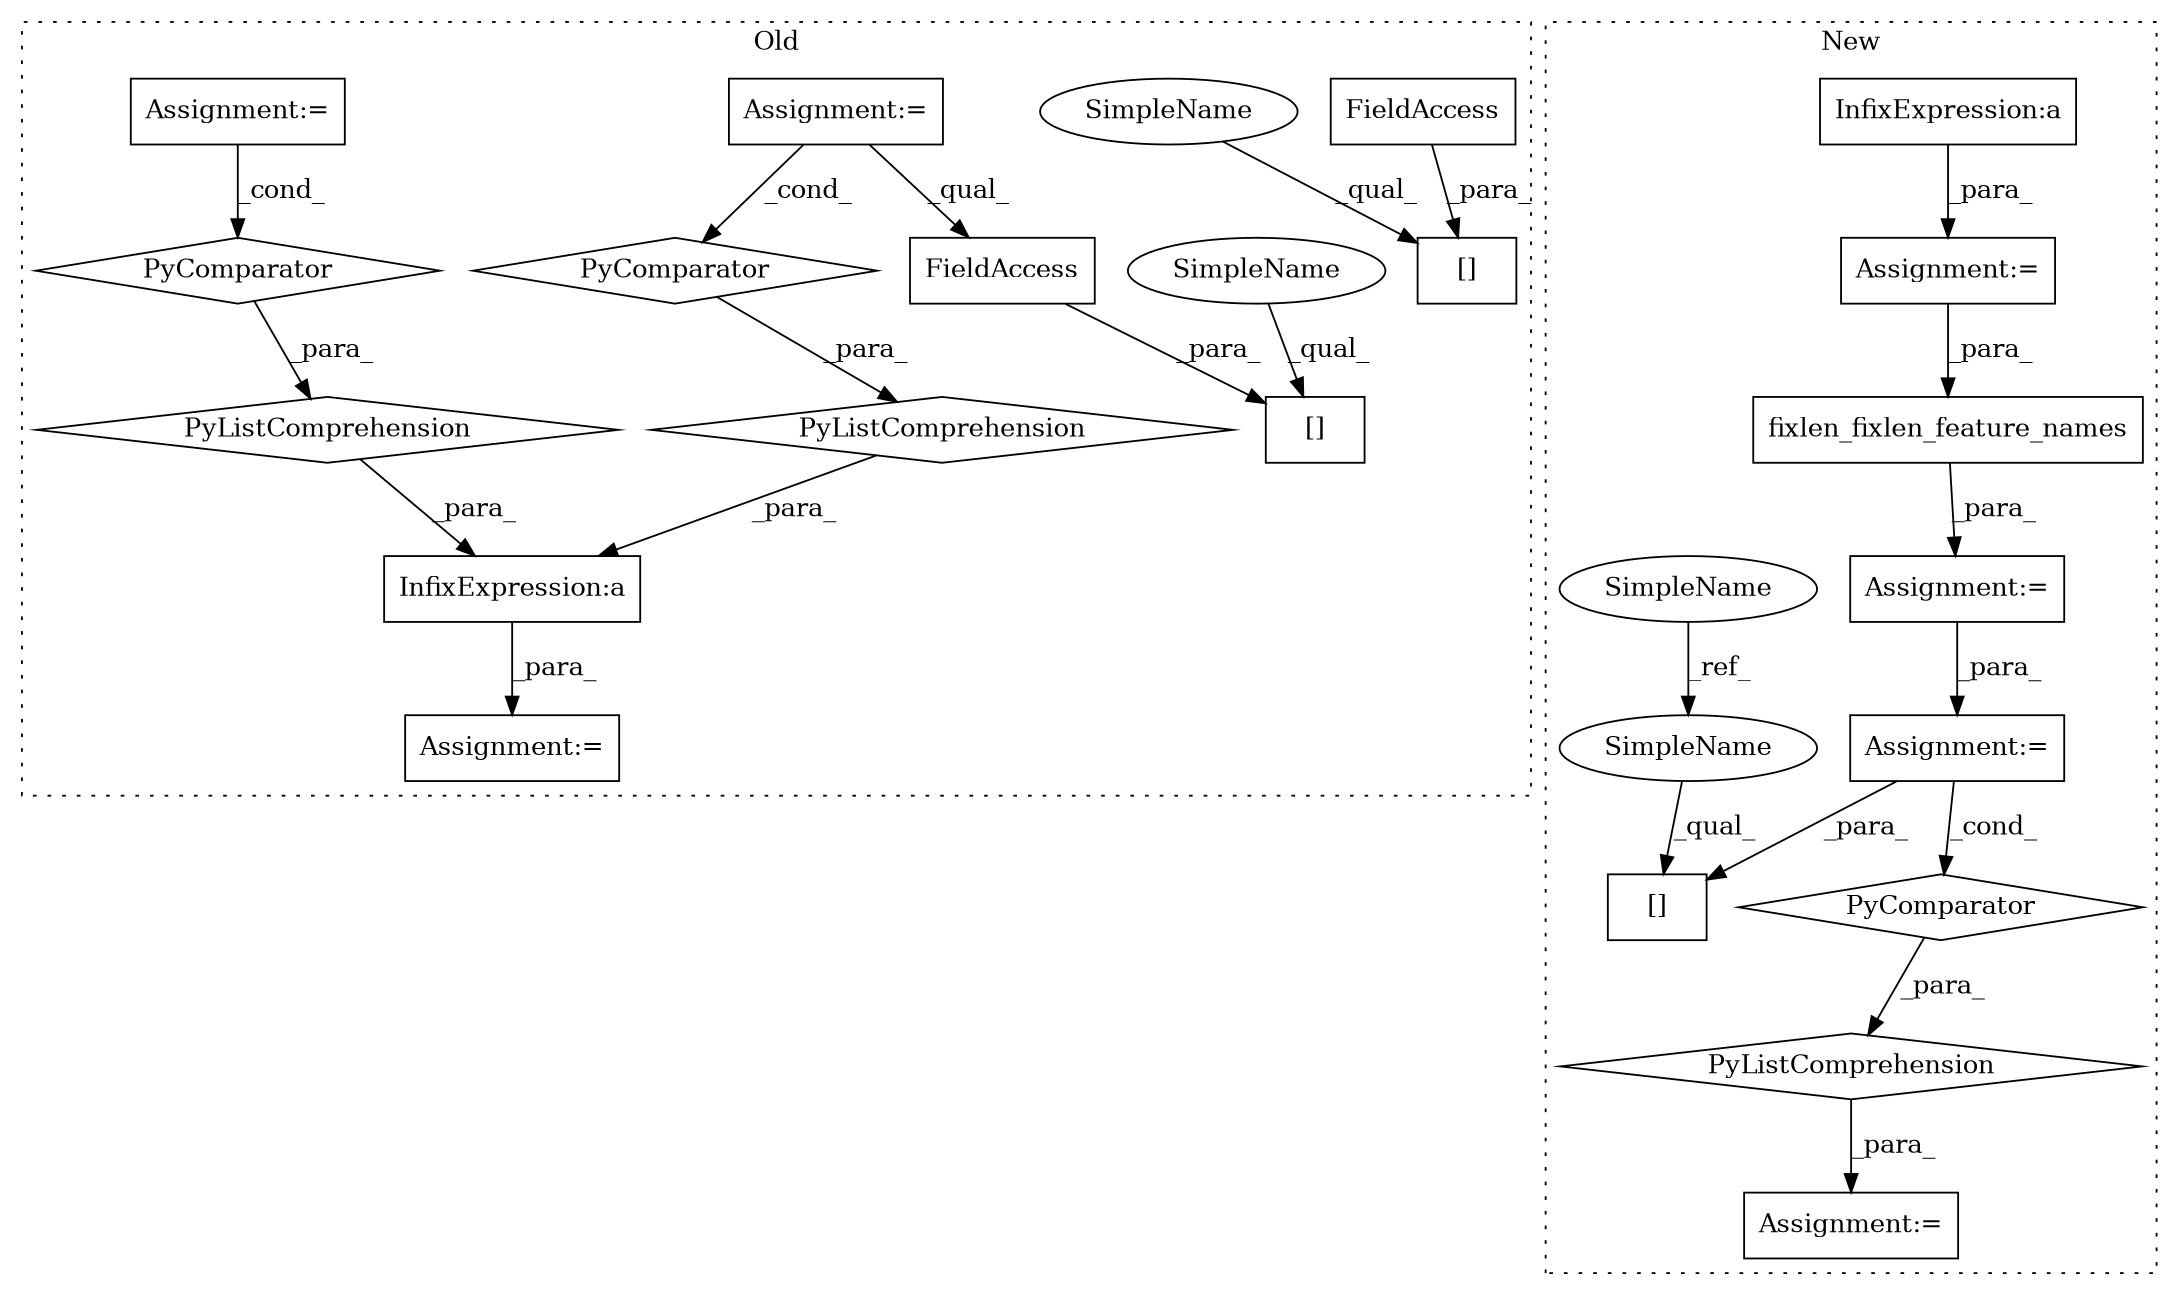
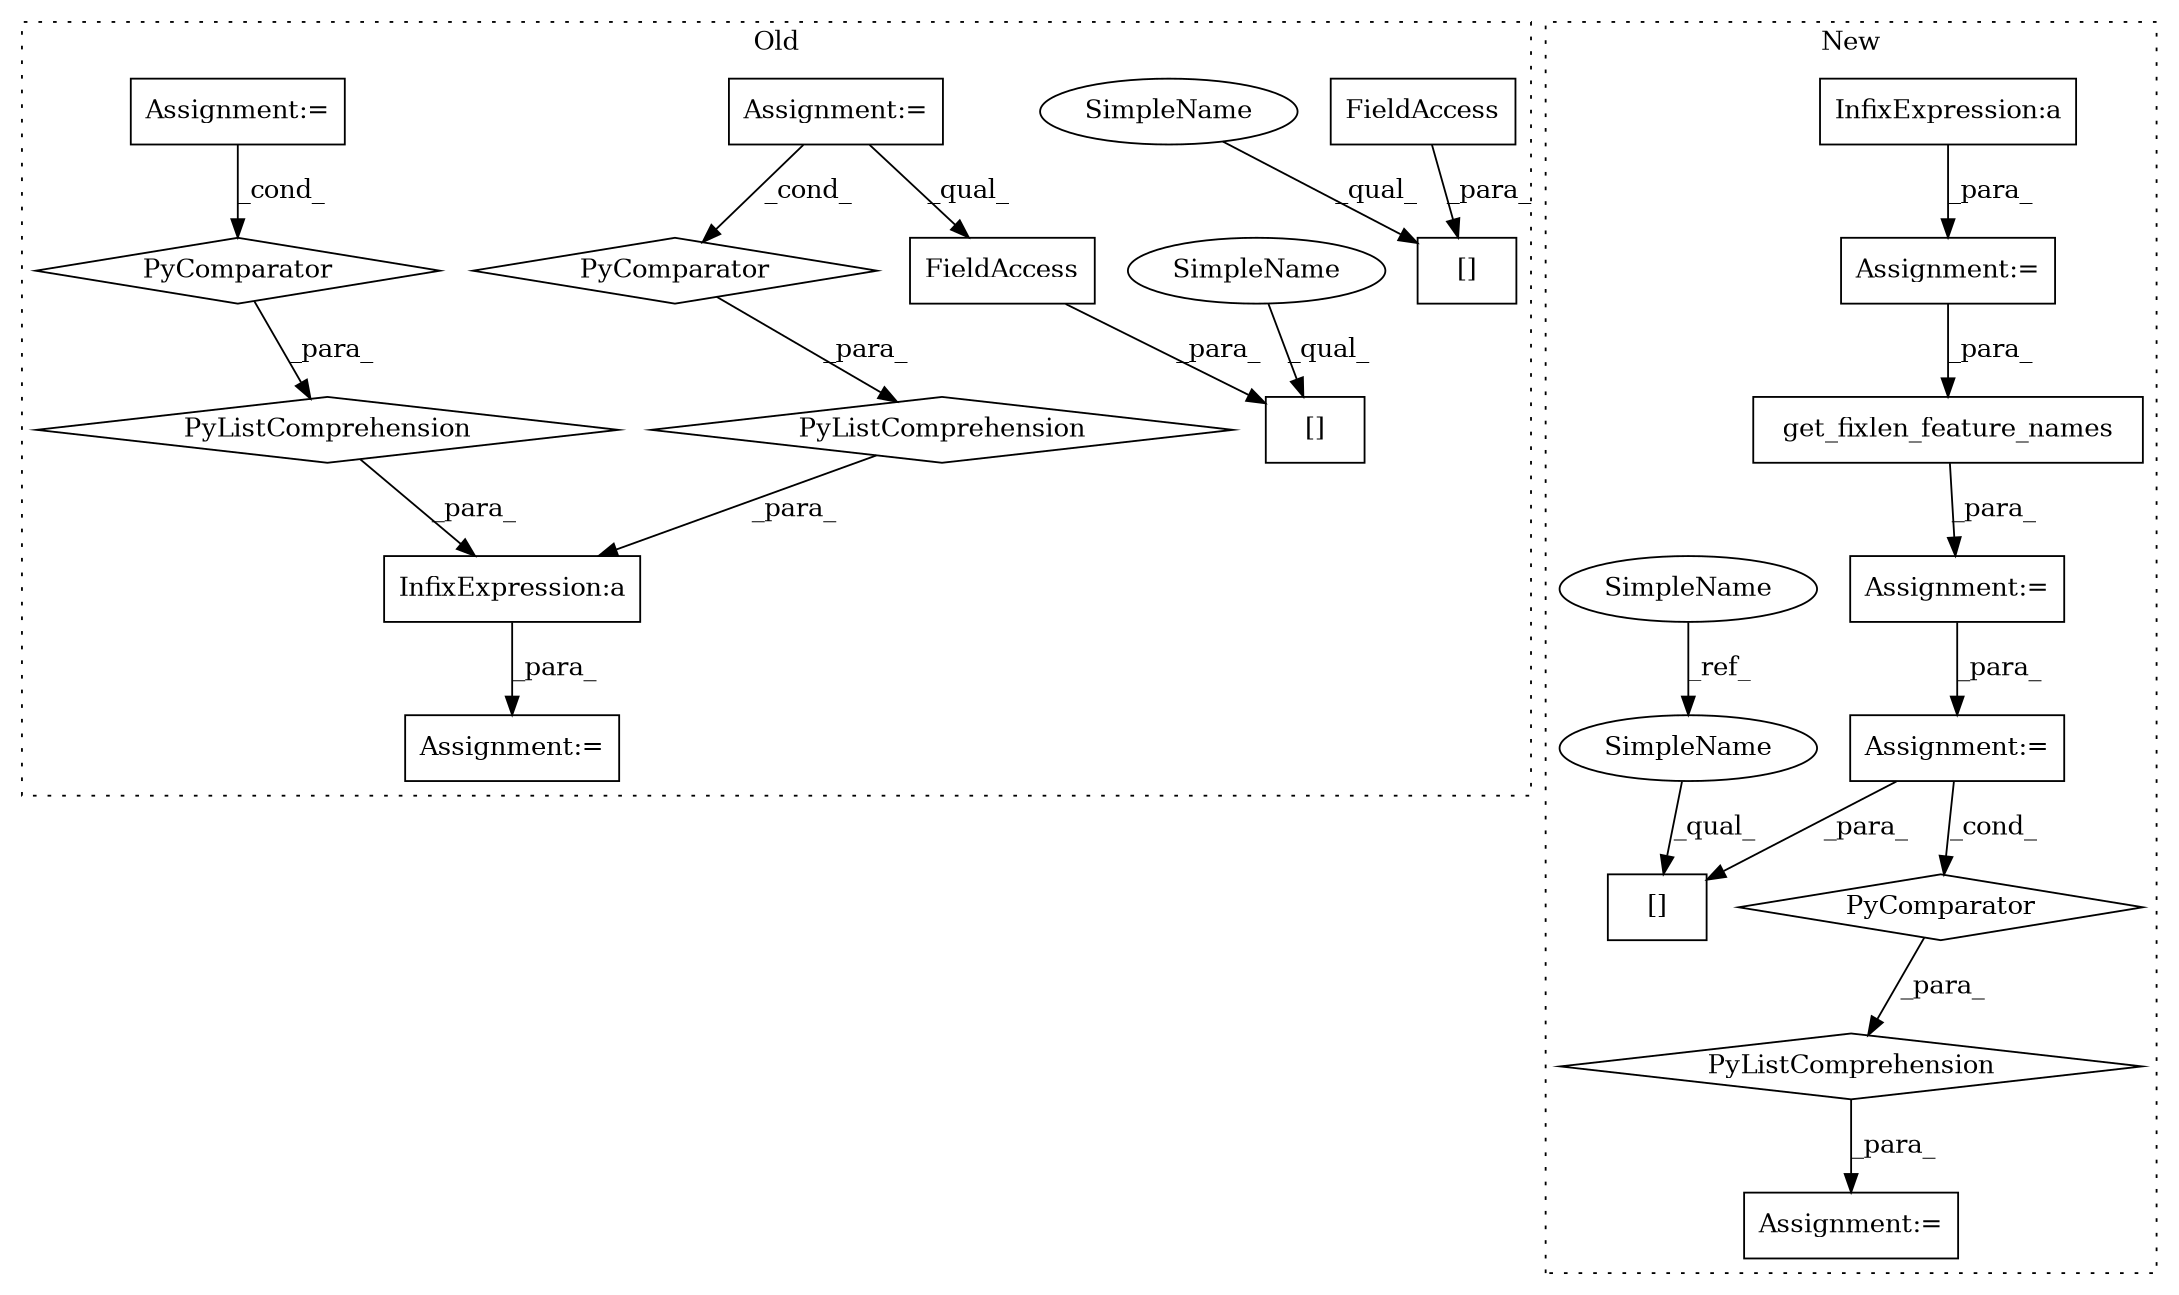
node "fixlen_fixlen_feature_names": label "fixlen_fixlen_feature_names" -> "get_fixlen_feature_names"
